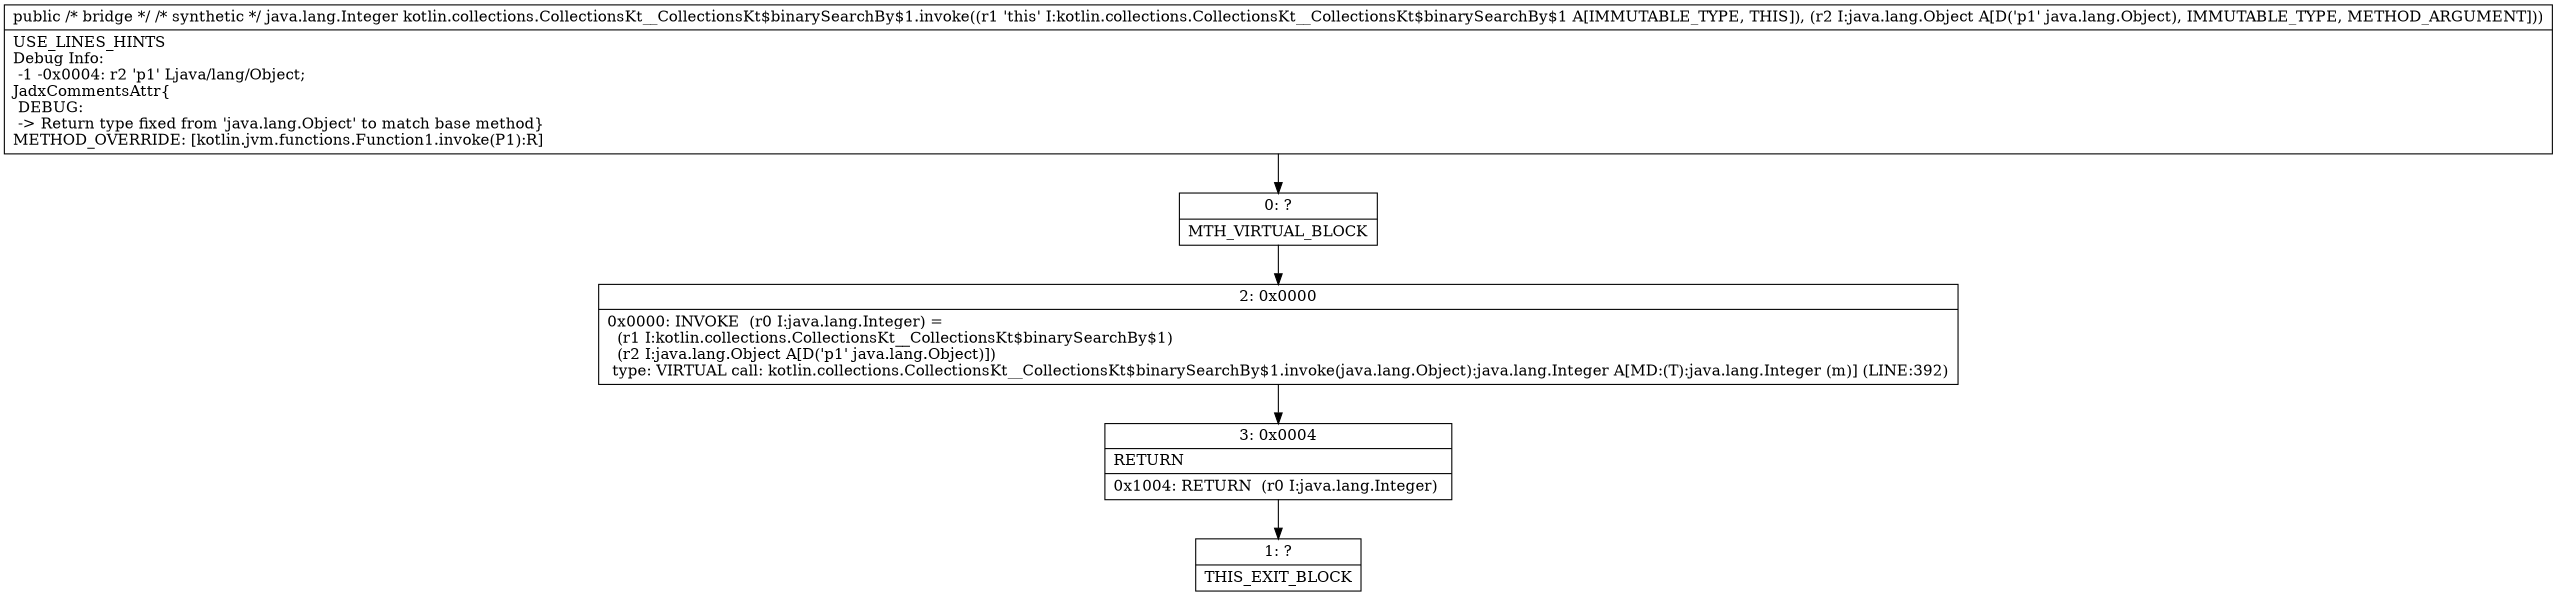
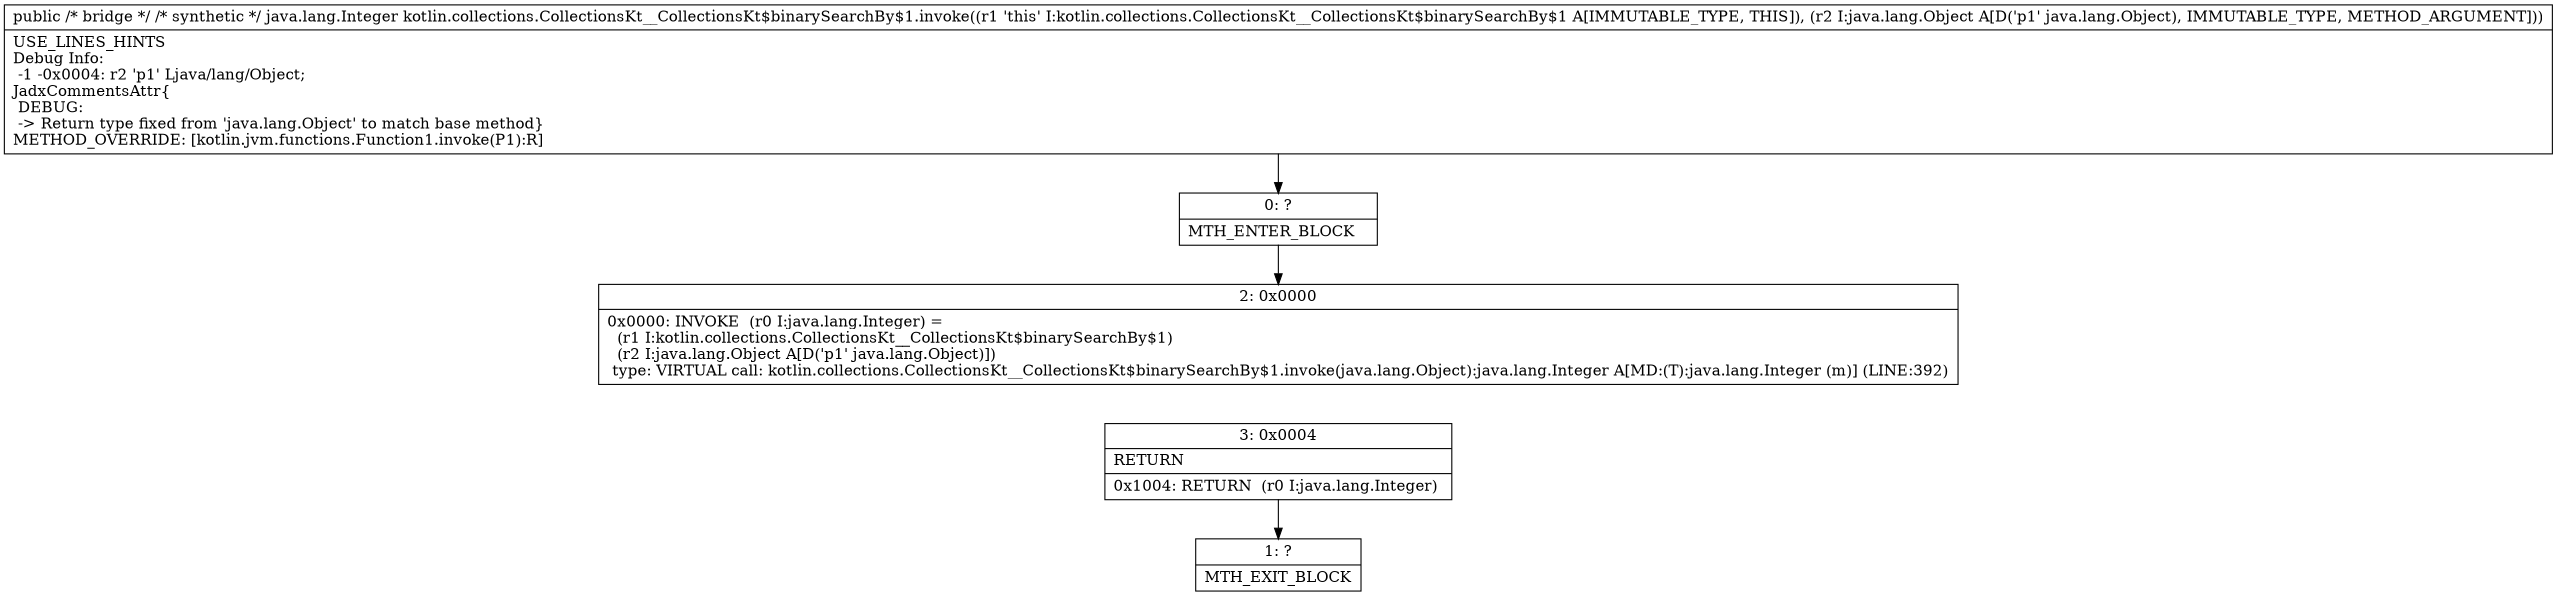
node "0: ?": text "MTH_VIRTUAL_BLOCK" -> "MTH_ENTER_BLOCK"
edge "2: 0x0000" -> "3: 0x0004": removed
node "1: ?": text "THIS_EXIT_BLOCK" -> "MTH_EXIT_BLOCK"
